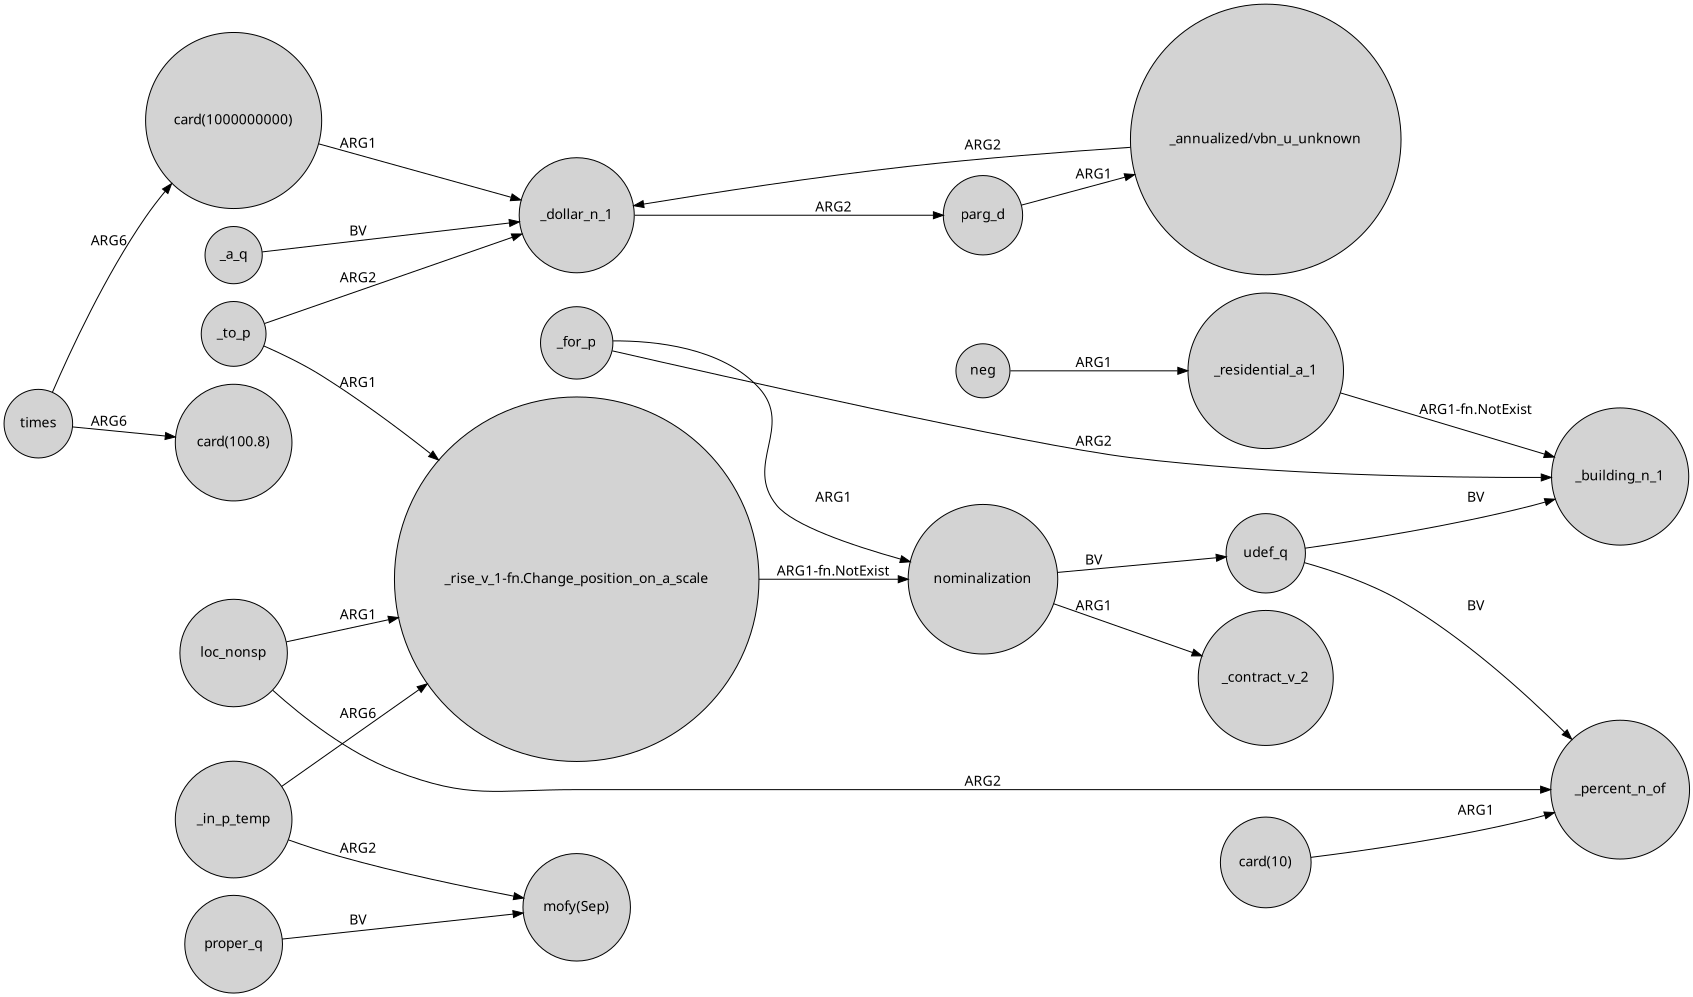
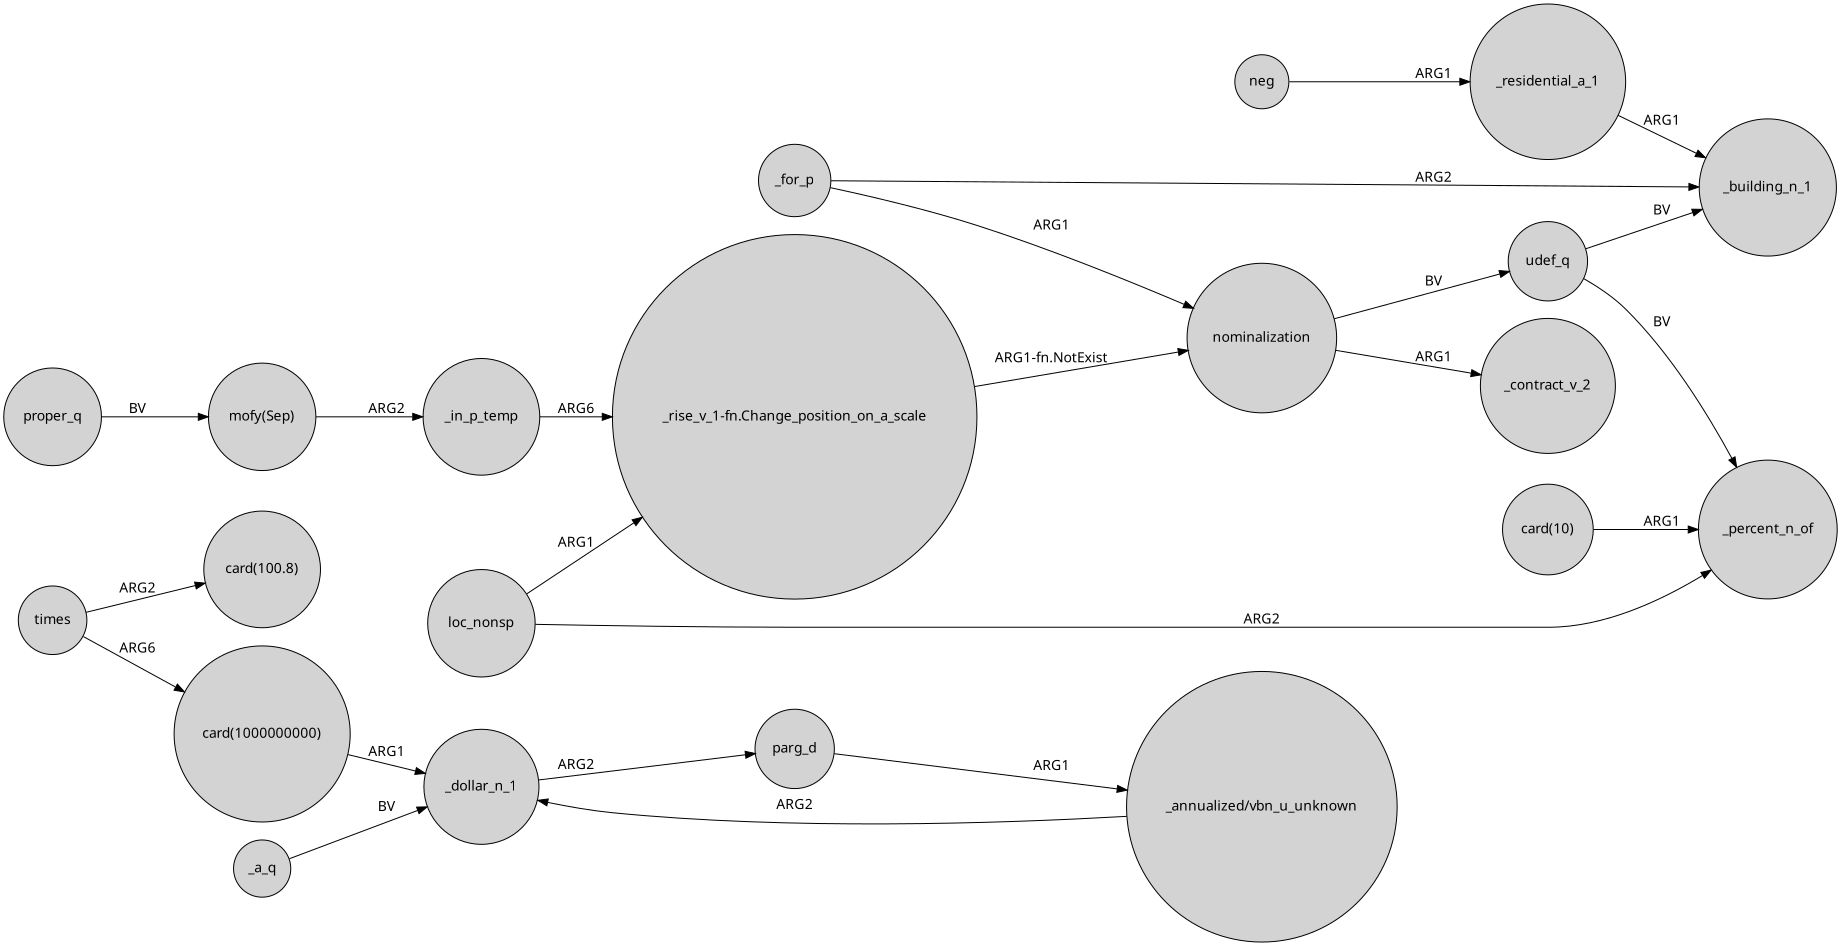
node "_to_p": removed
edge "_residential_a_1" -> "_building_n_1": label "ARG1-fn.NotExist" -> "ARG1"
edge "times" -> "card(100.8)": label "ARG6" -> "ARG2"
edge "_in_p_temp" -> "mofy(Sep)": reversed
